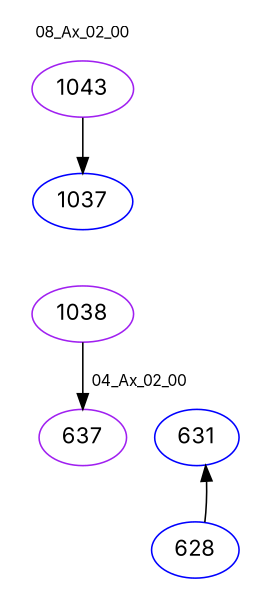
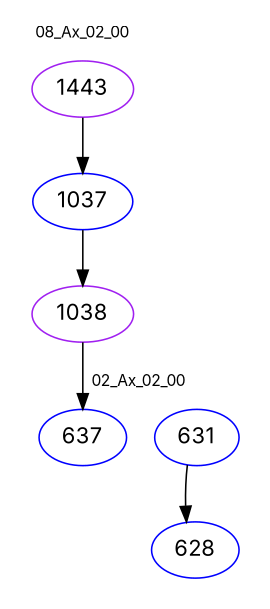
node "1043": label "1043" -> "1443"
edge "1037" -> "1038": added
cluster "04_Ax_02_00": label "04_Ax_02_00" -> "02_Ax_02_00"
node "637": color purple -> blue
edge "628" -> "631": reversed
